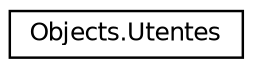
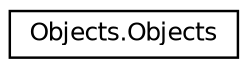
node "Objects.Utentes": label "Objects.Utentes" -> "Objects.Objects"
